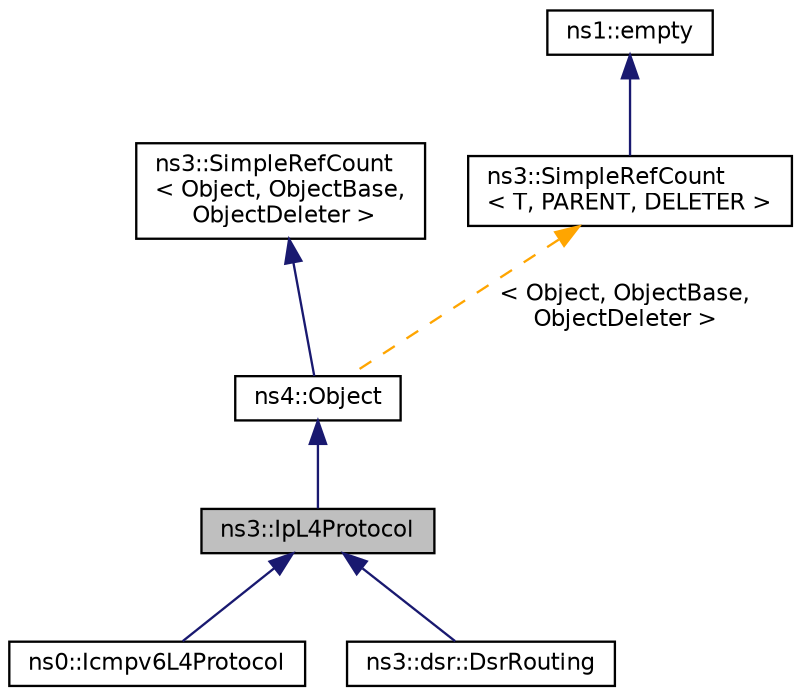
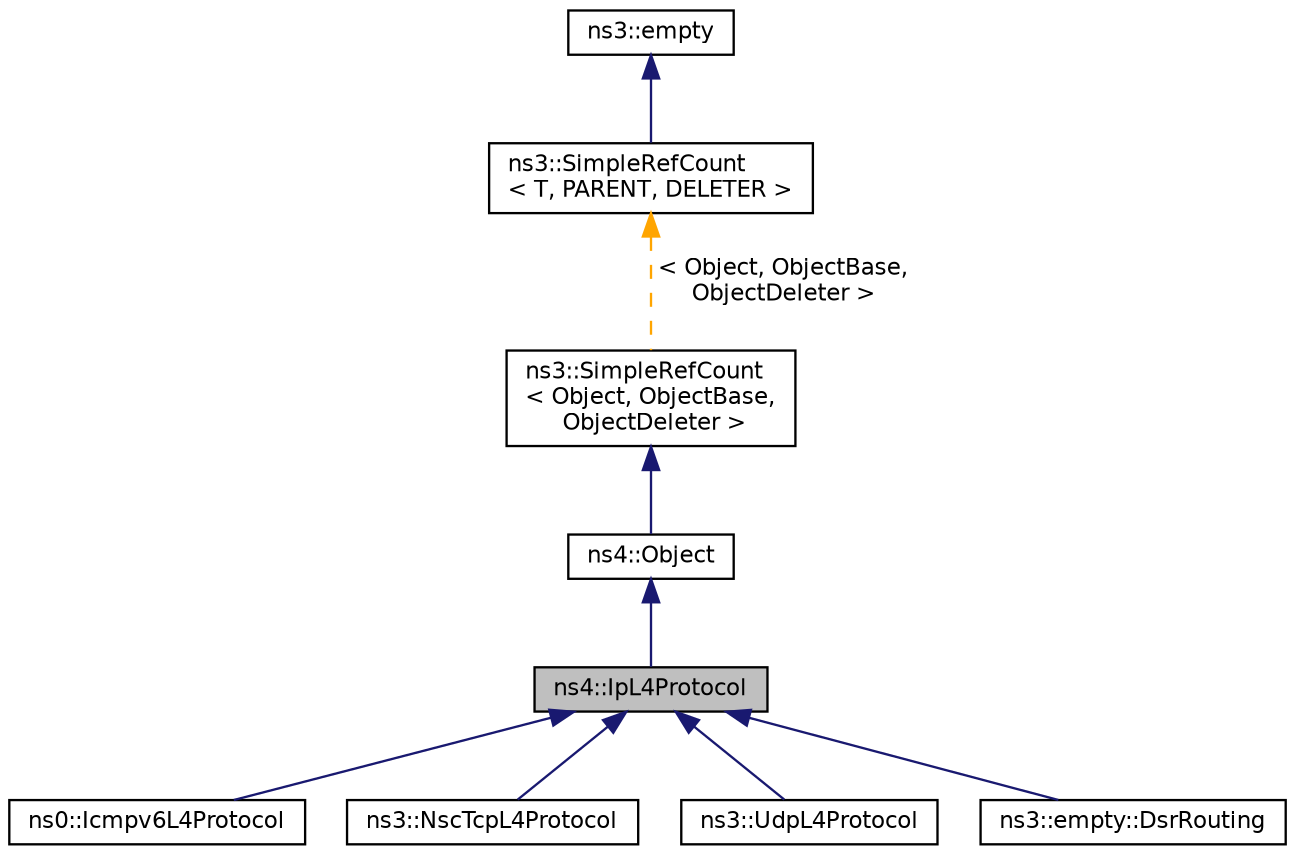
node "ns1::empty": label "ns1::empty" -> "ns3::empty"
edge "ns4::Object" -> "ns3::SimpleRefCount < T, PARENT, DELETER >": now "ns3::SimpleRefCount < Object, ObjectBase, ObjectDeleter >" -> "ns3::SimpleRefCount < T, PARENT, DELETER >"
node "ns3::IpL4Protocol": label "ns3::IpL4Protocol" -> "ns4::IpL4Protocol"
node "ns3::dsr::DsrRouting": label "ns3::dsr::DsrRouting" -> "ns3::empty::DsrRouting"
node "ns3::NscTcpL4Protocol": added
node "ns3::UdpL4Protocol": added
